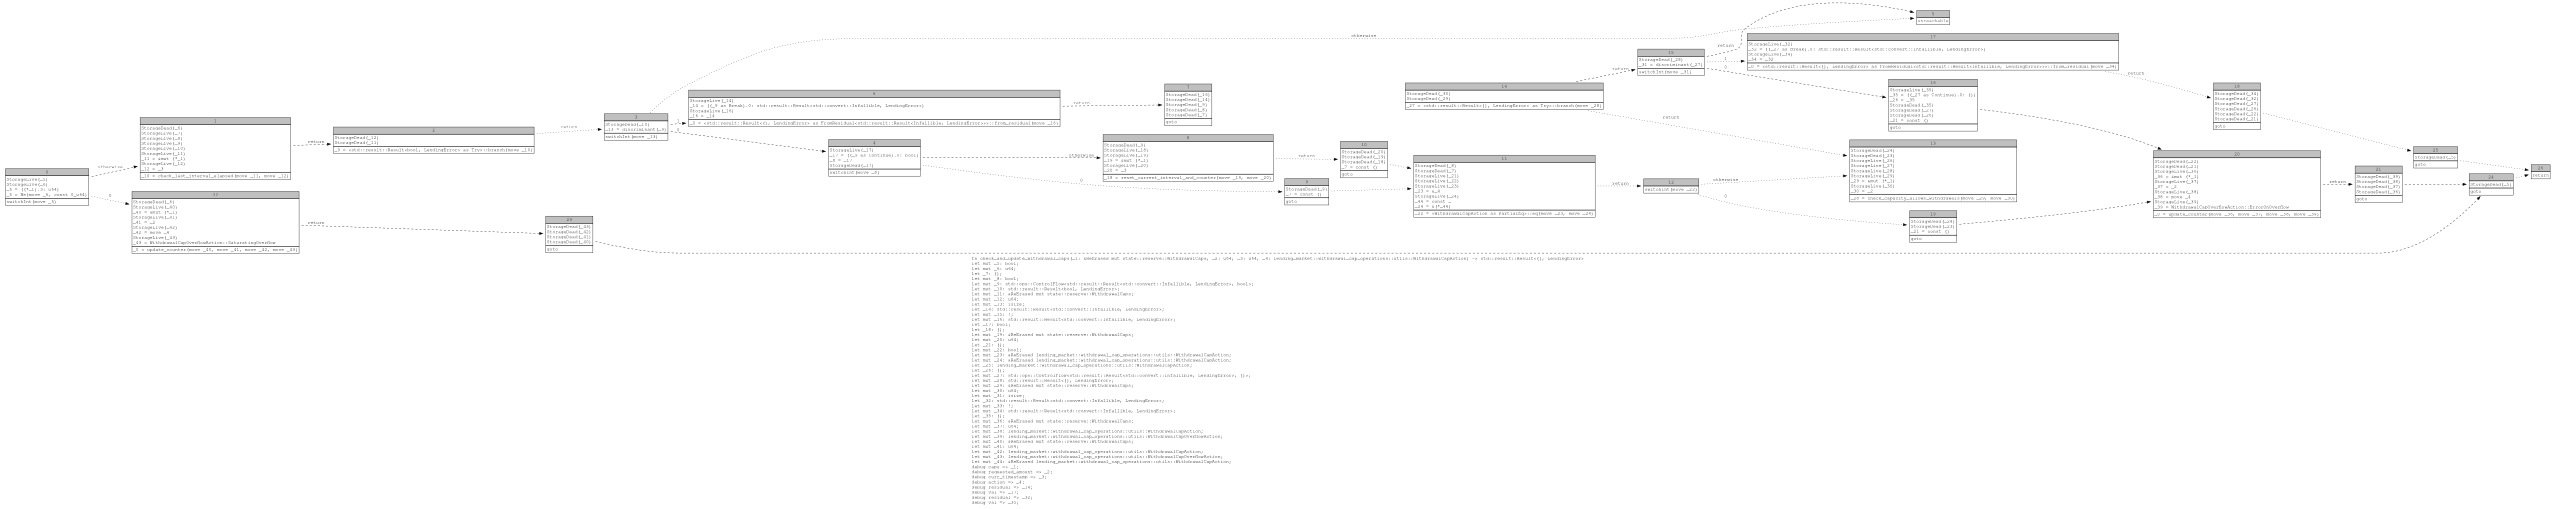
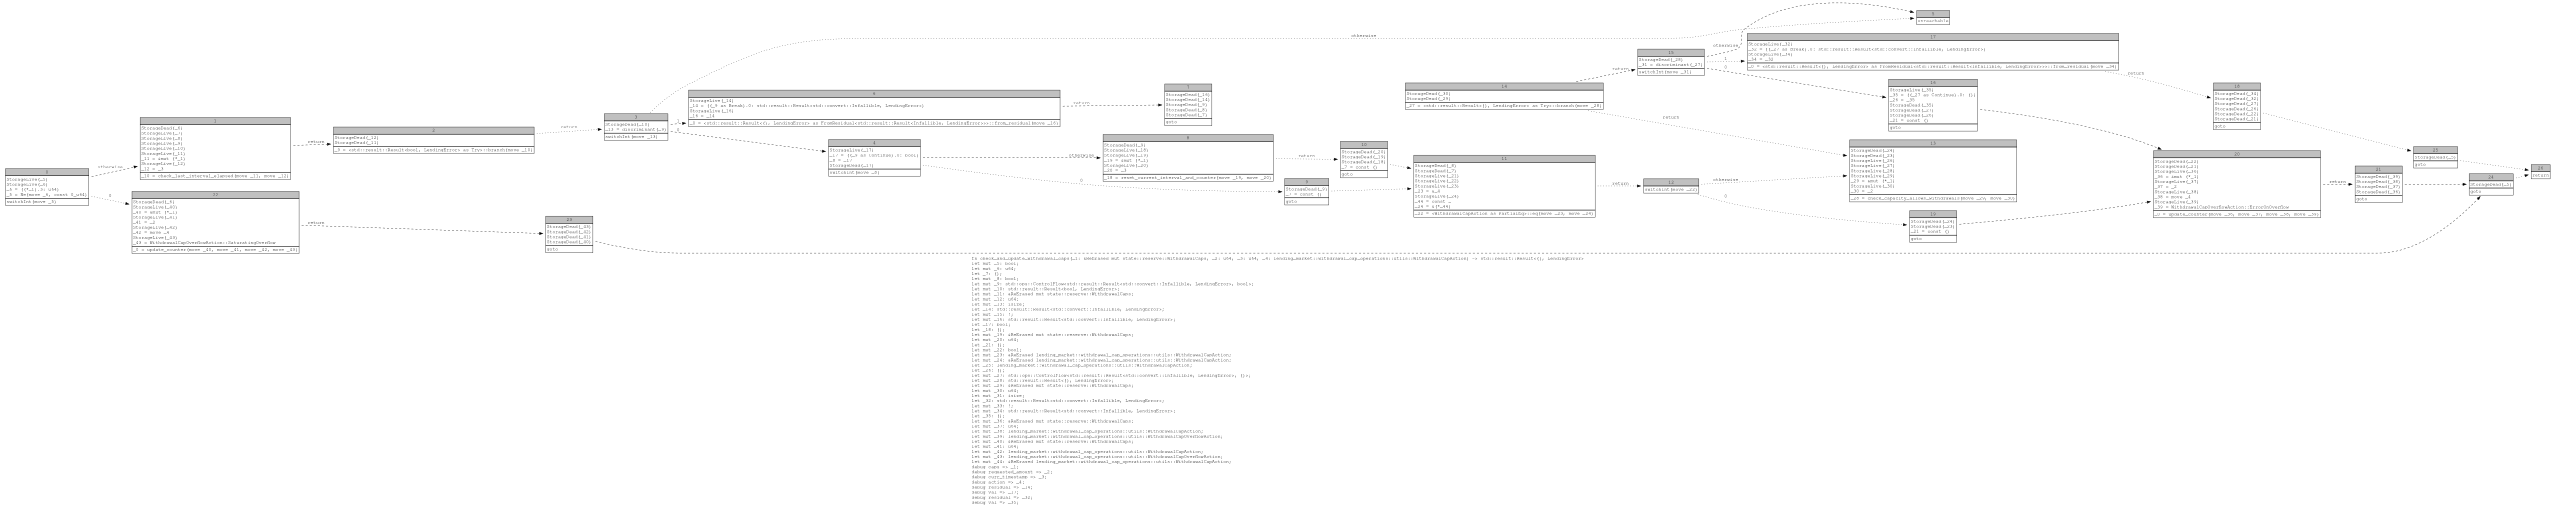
edge "15" -> "5": label "return" -> "otherwise"
